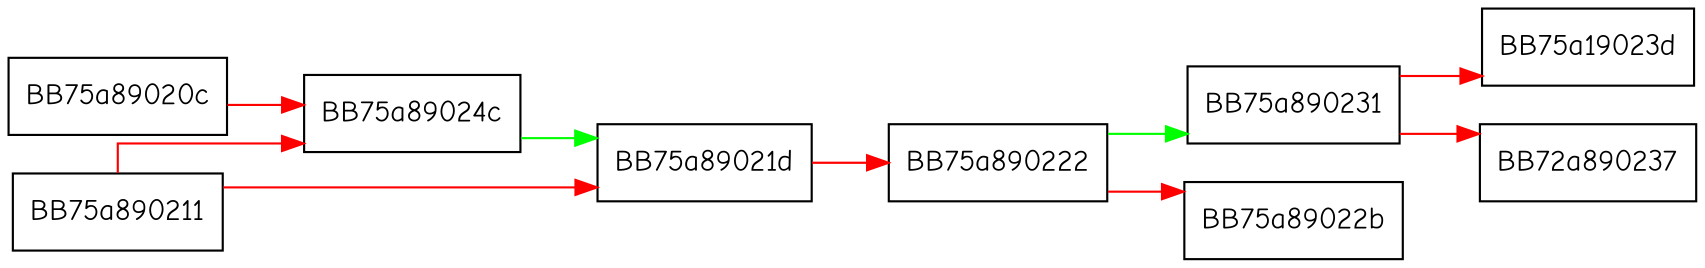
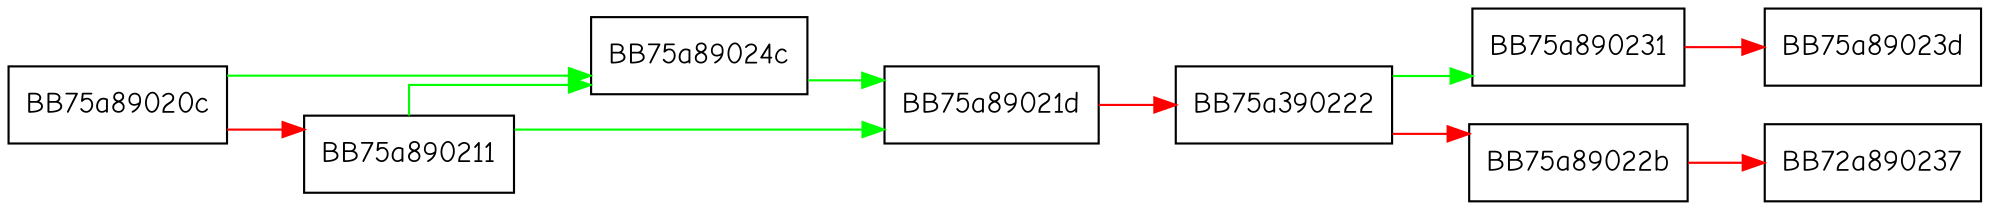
node "BB75a19023d": label "BB75a19023d" -> "BB75a89023d"
edge "BB75a89020c" -> "BB75a89024c": color red -> green
edge "BB75a89020c" -> "BB75a890211": added
edge "BB75a890231" -> "BB72a890237": now "BB75a89022b" -> "BB72a890237"
edge "BB75a890211" -> "BB75a89024c": color red -> green
node "BB75a890222": label "BB75a890222" -> "BB75a390222"
edge "BB75a890211" -> "BB75a89021d": color red -> green
